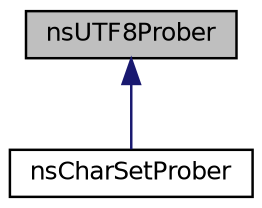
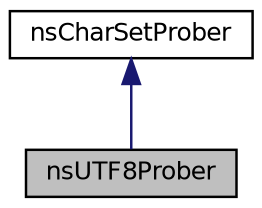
edge "nsCharSetProber" -> "nsUTF8Prober": reversed
